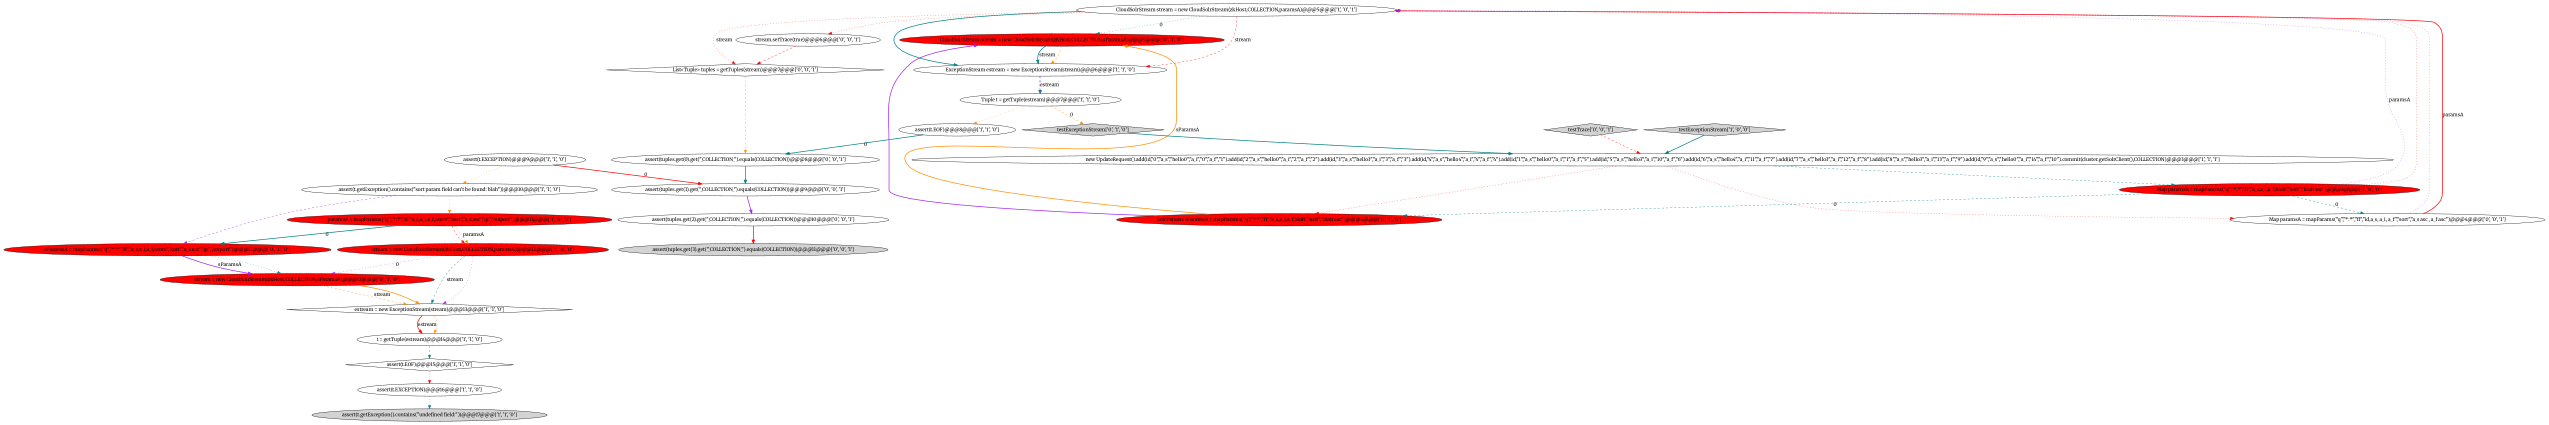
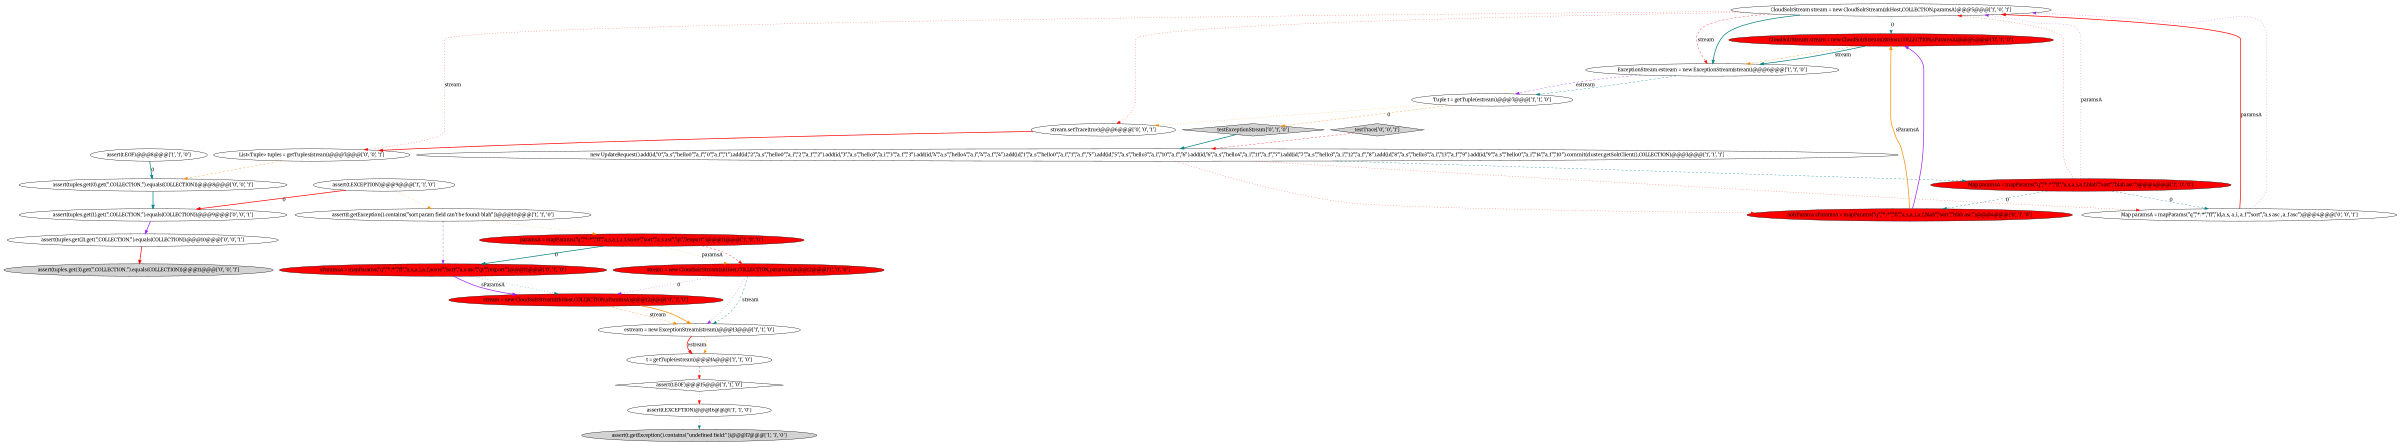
edge "stream.setTrace(true)@@@6@@@['0', '0', '1']" -> "List<Tuple> tuples = getTuples(stream)@@@7@@@['0', '0', '1']": style dashed -> bold
node "List<Tuple> tuples = getTuples(stream)@@@7@@@['0', '0', '1']": shape diamond -> ellipse
edge "Tuple t = getTuple(estream)@@@7@@@['1', '1', '0']" -> "assert(t.EOF)@@@8@@@['1', '1', '0']": now "Tuple t = getTuple(estream)@@@7@@@['1', '1', '0']" -> "stream.setTrace(true)@@@6@@@['0', '0', '1']"
node "testExceptionStream['1', '0', '0']": removed
node "estream = new ExceptionStream(stream)@@@13@@@['1', '1', '0']": shape diamond -> ellipse
edge "t = getTuple(estream)@@@14@@@['1', '1', '0']" -> "assert(t.EOF)@@@15@@@['1', '1', '0']": color teal -> red
